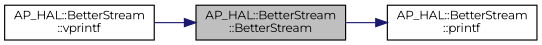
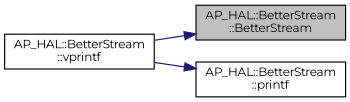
edge "AP_HAL::BetterStream ::BetterStream" -> "AP_HAL::BetterStream ::printf": now "AP_HAL::BetterStream ::vprintf" -> "AP_HAL::BetterStream ::printf"
